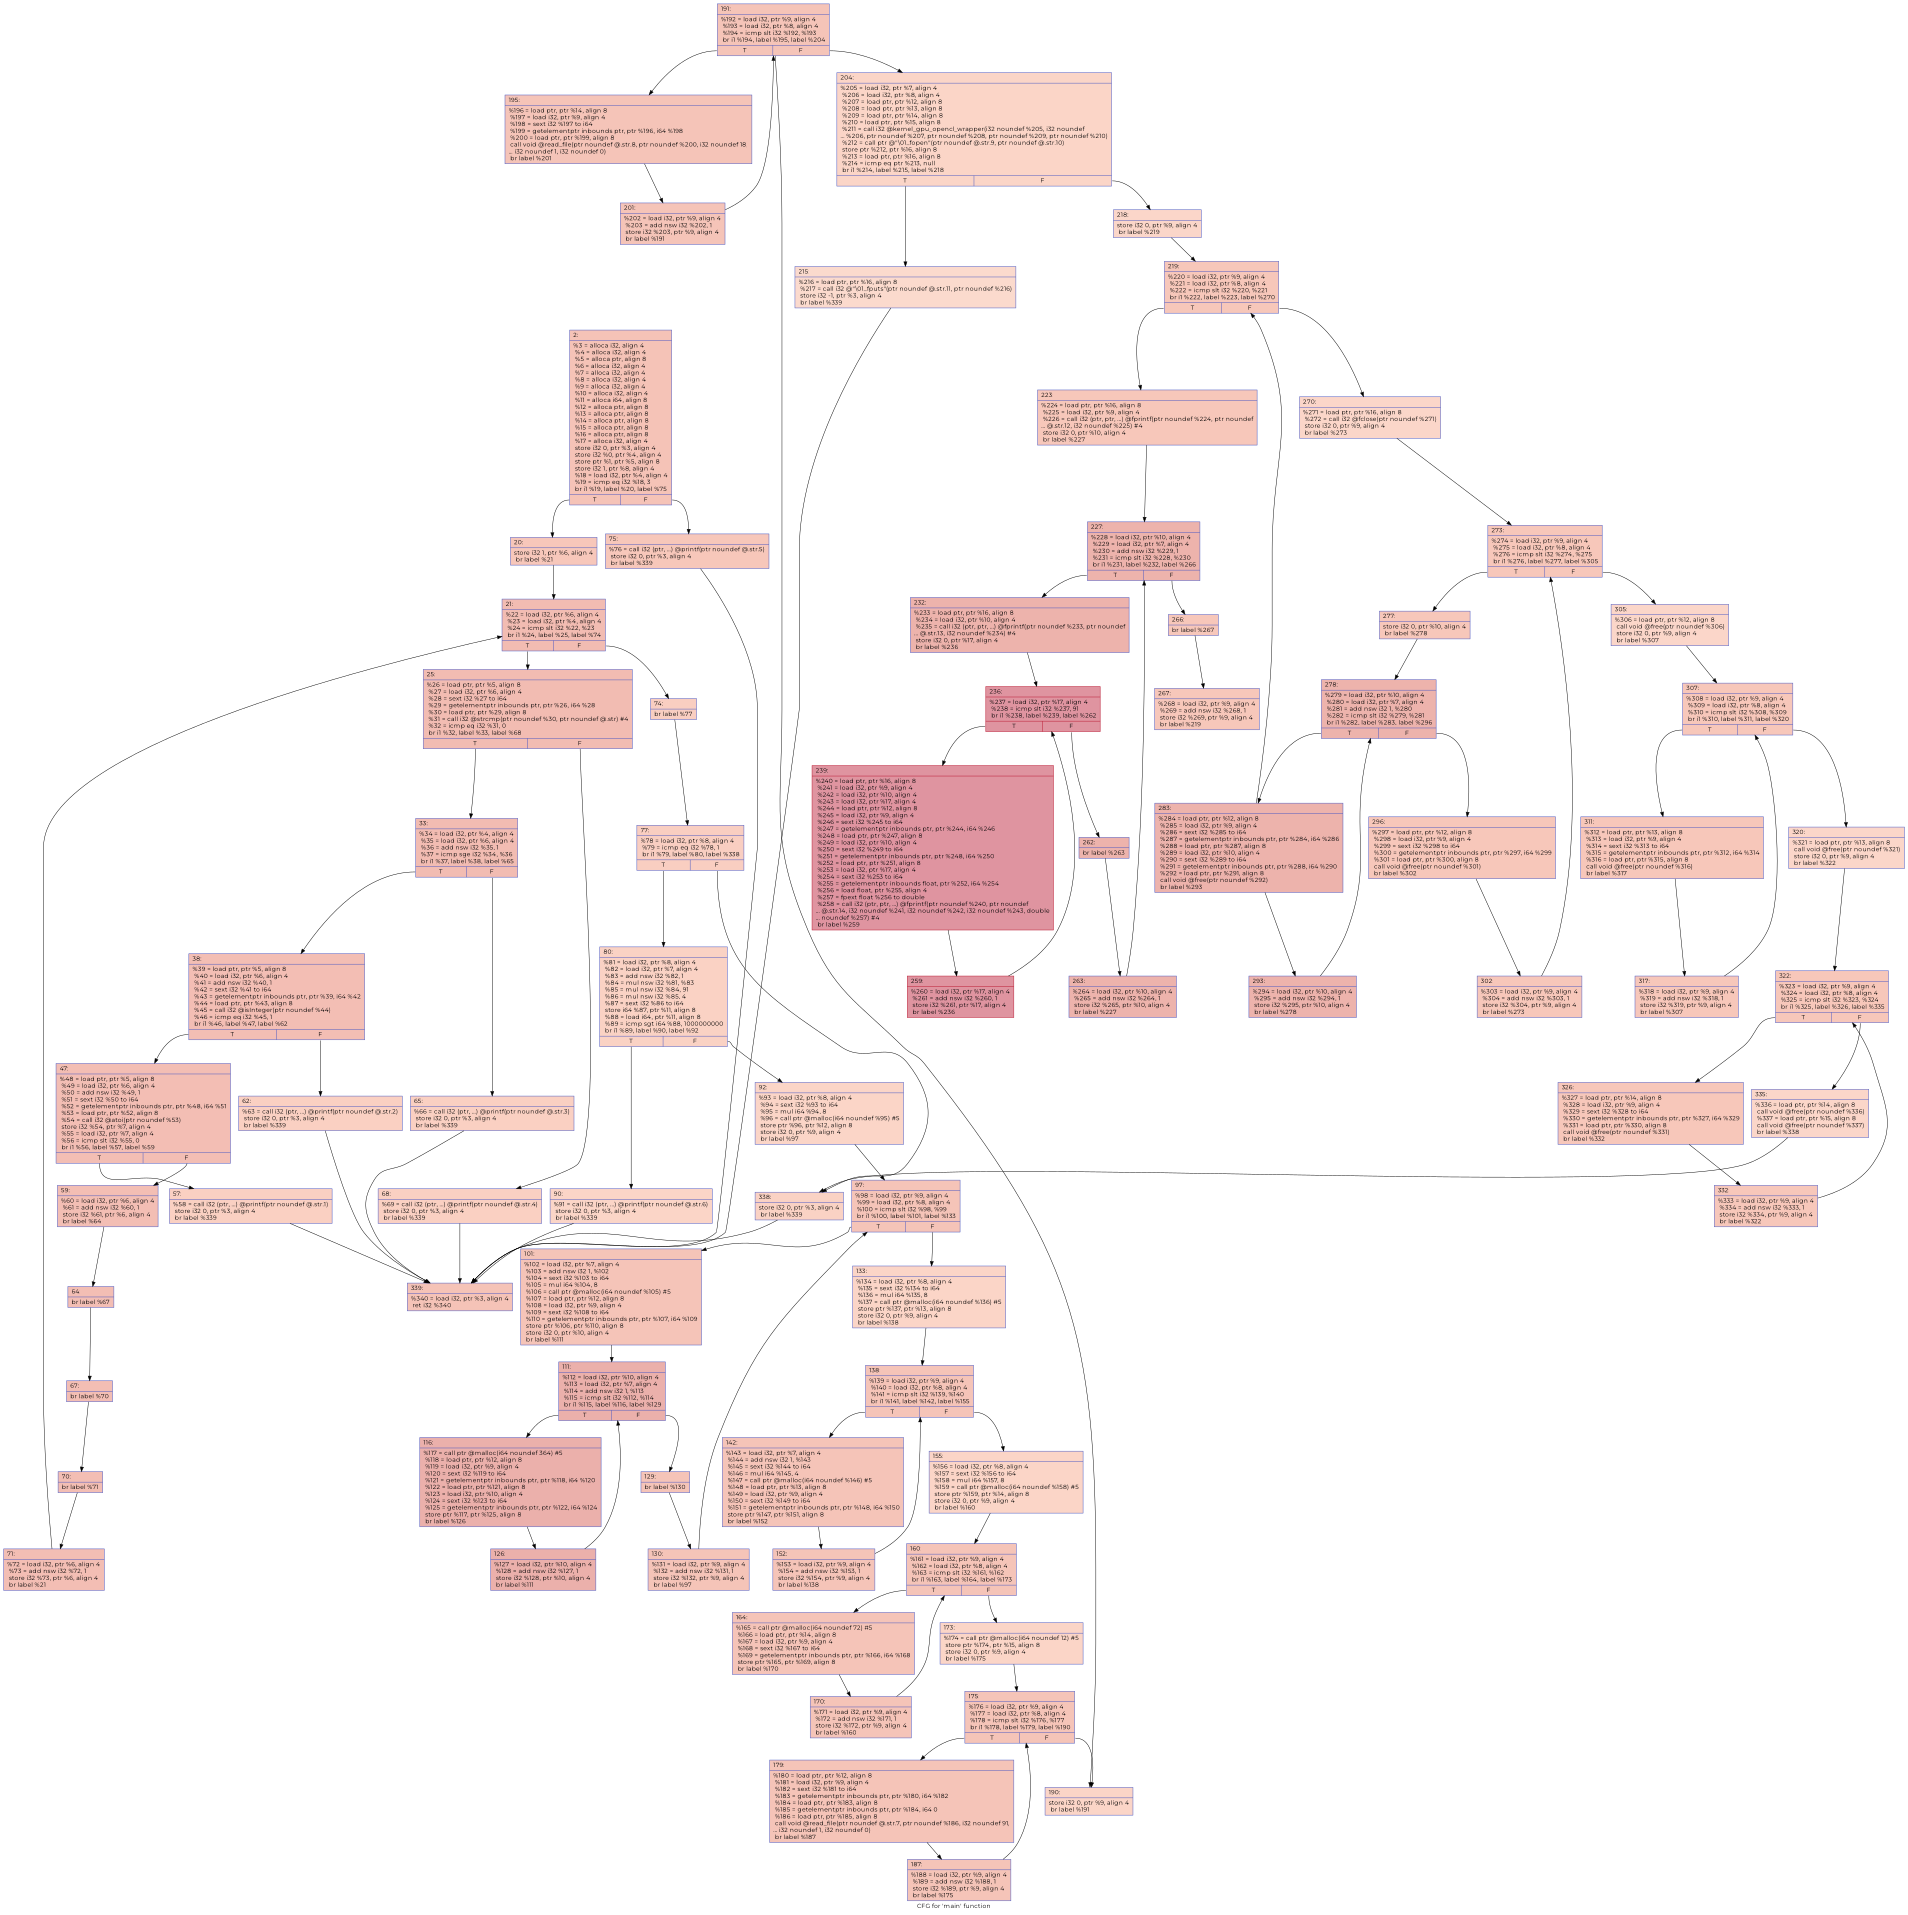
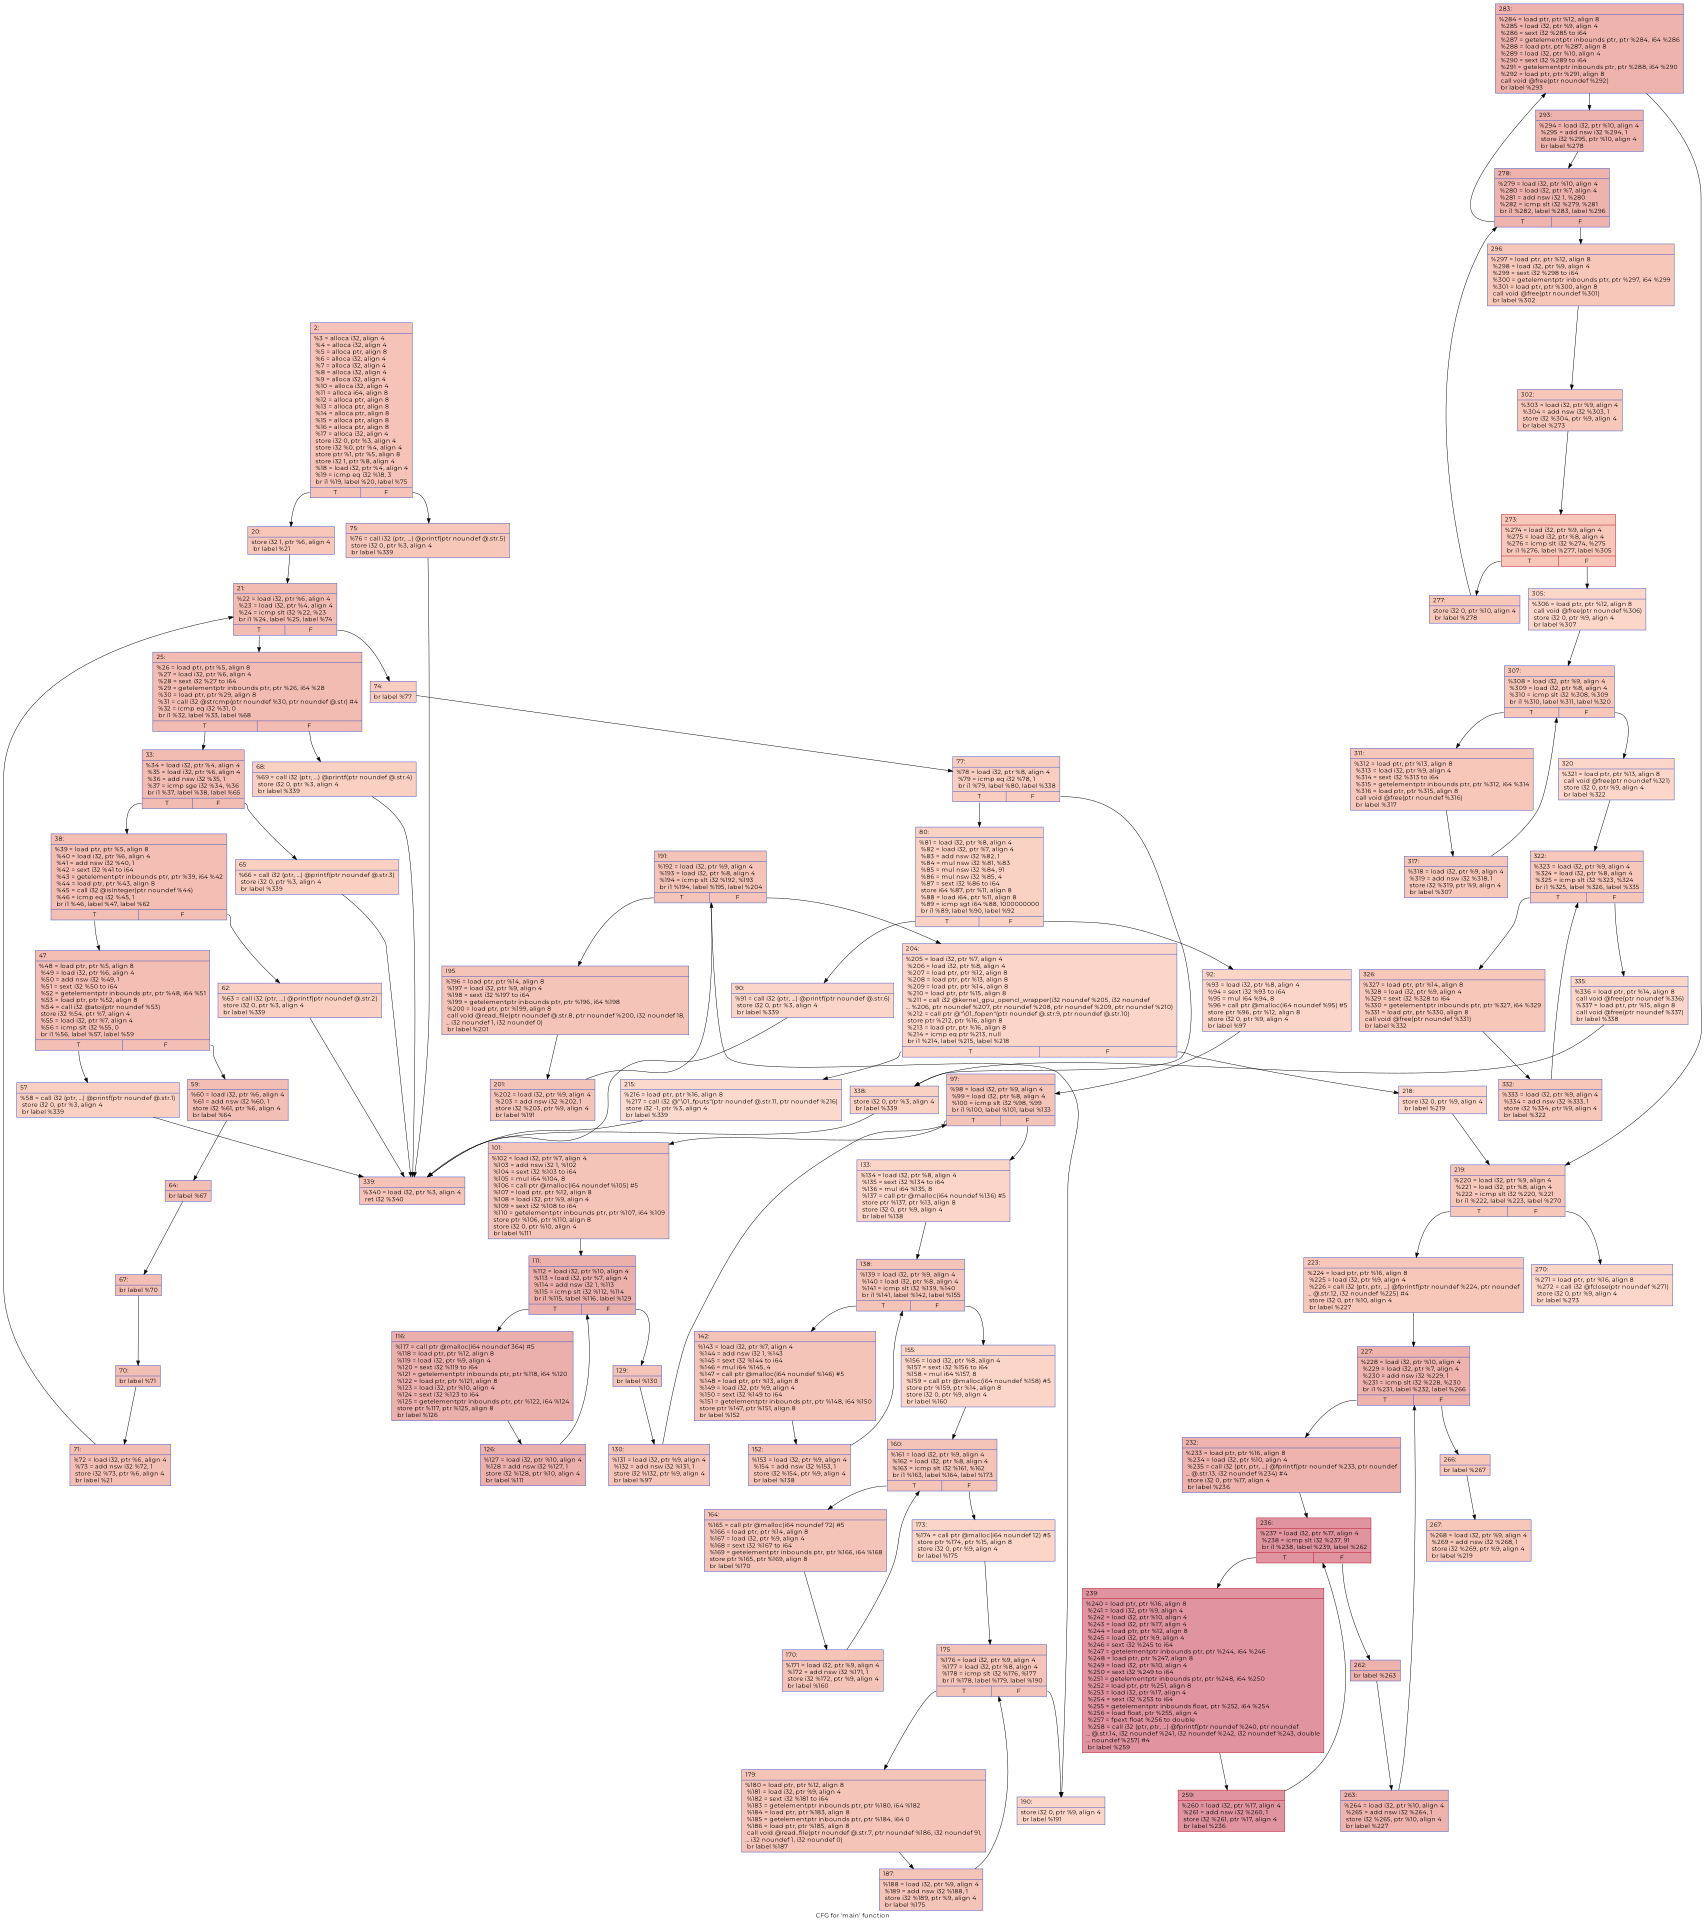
edge "270:" -> "273:": removed
node "273:": color #3d50c3ff -> #b70d28ff
